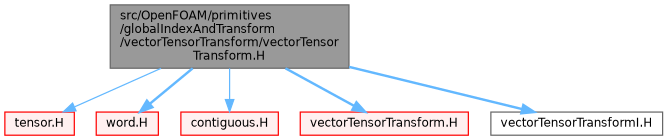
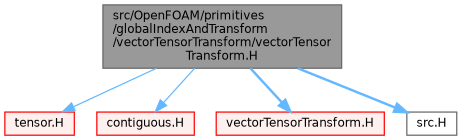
node "word.H": removed
node "vectorTensorTransformI.H": label "vectorTensorTransformI.H" -> "src.H"
